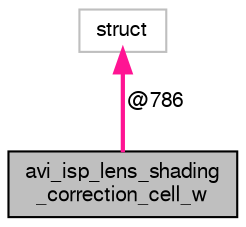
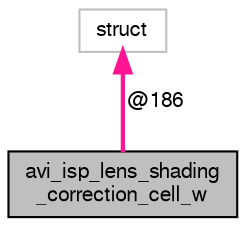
edge "avi_isp_lens_shading _correction_cell_w" -> "struct": label " @786" -> " @186"
